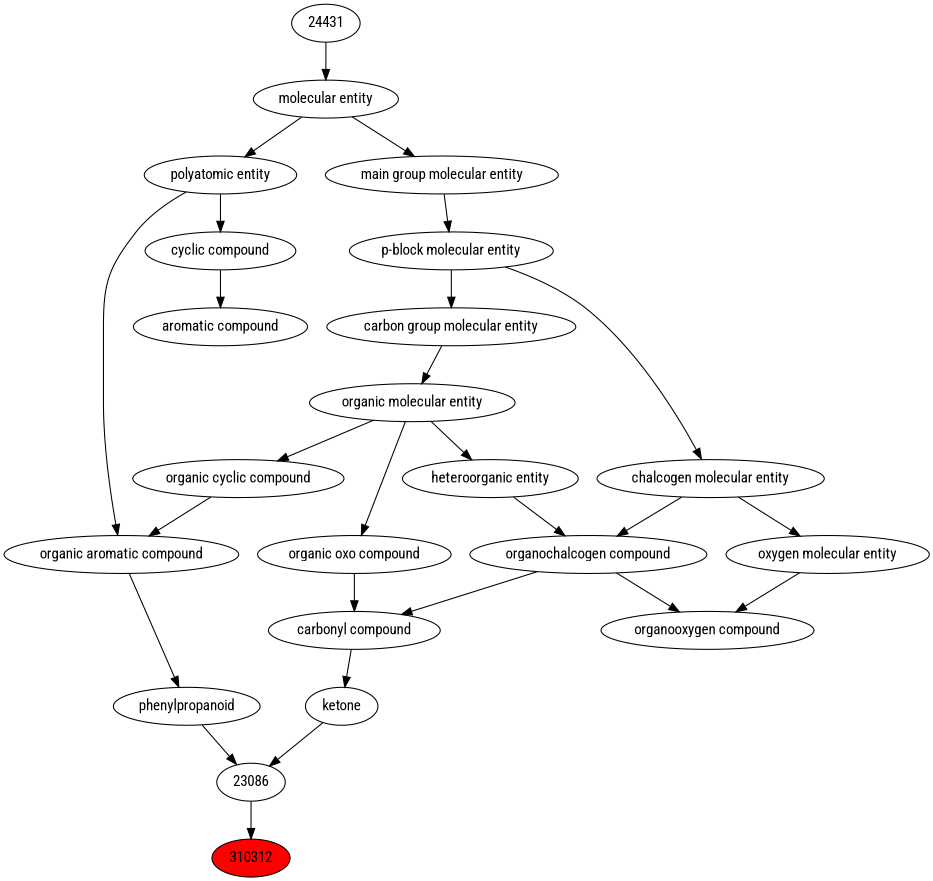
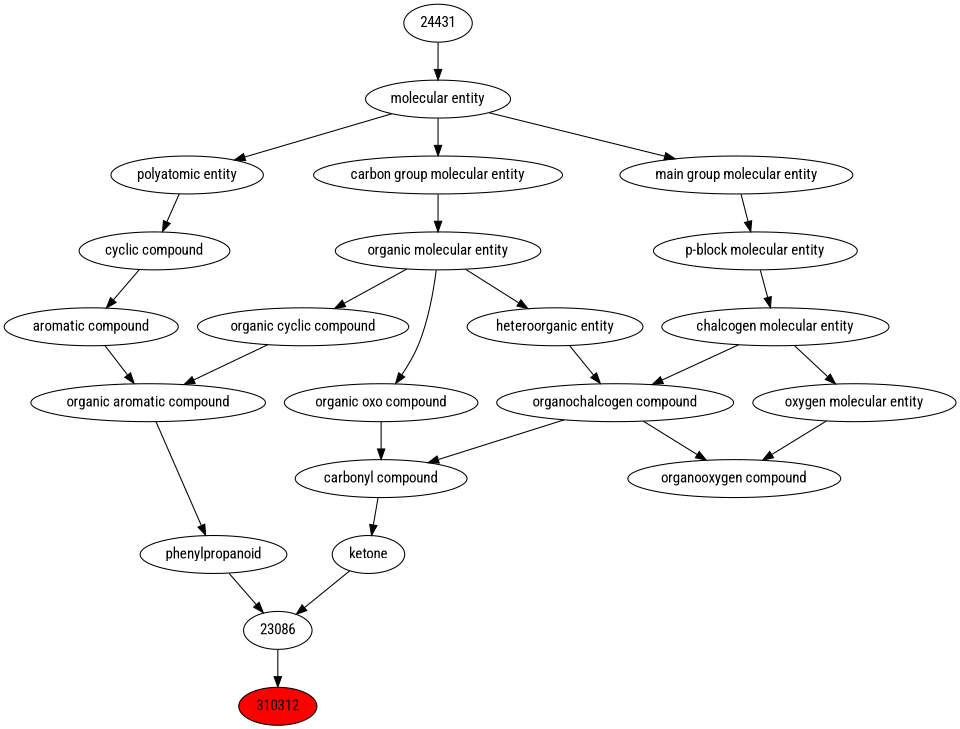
edge "p-block molecular entity" -> "carbon group molecular entity": now "molecular entity" -> "carbon group molecular entity"
edge "polyatomic entity" -> "organic aromatic compound": now "aromatic compound" -> "organic aromatic compound"
